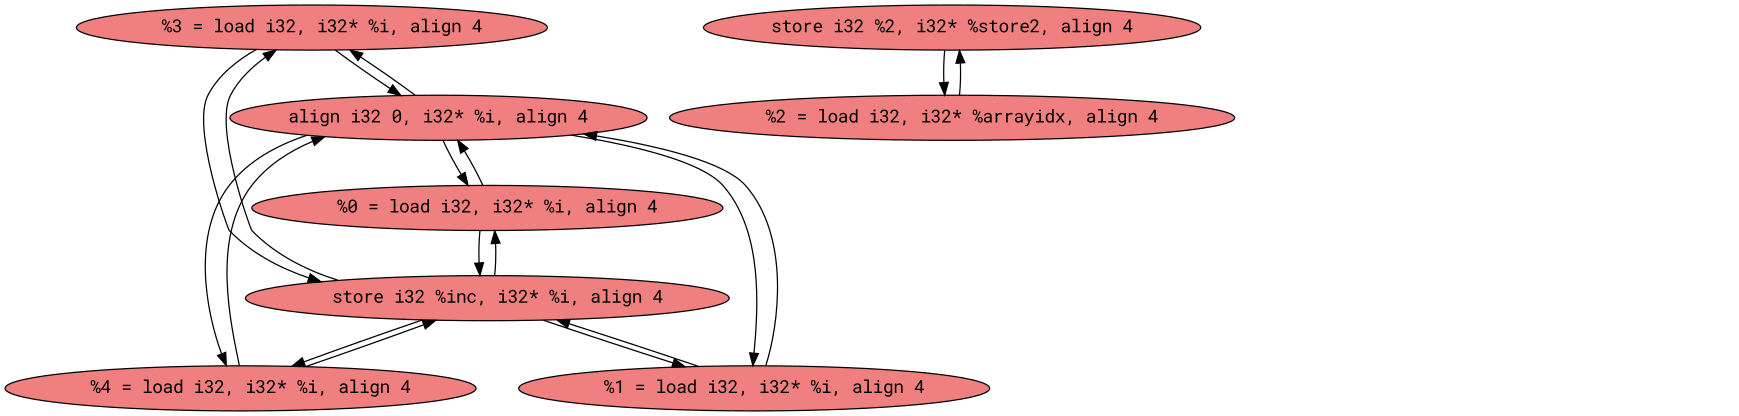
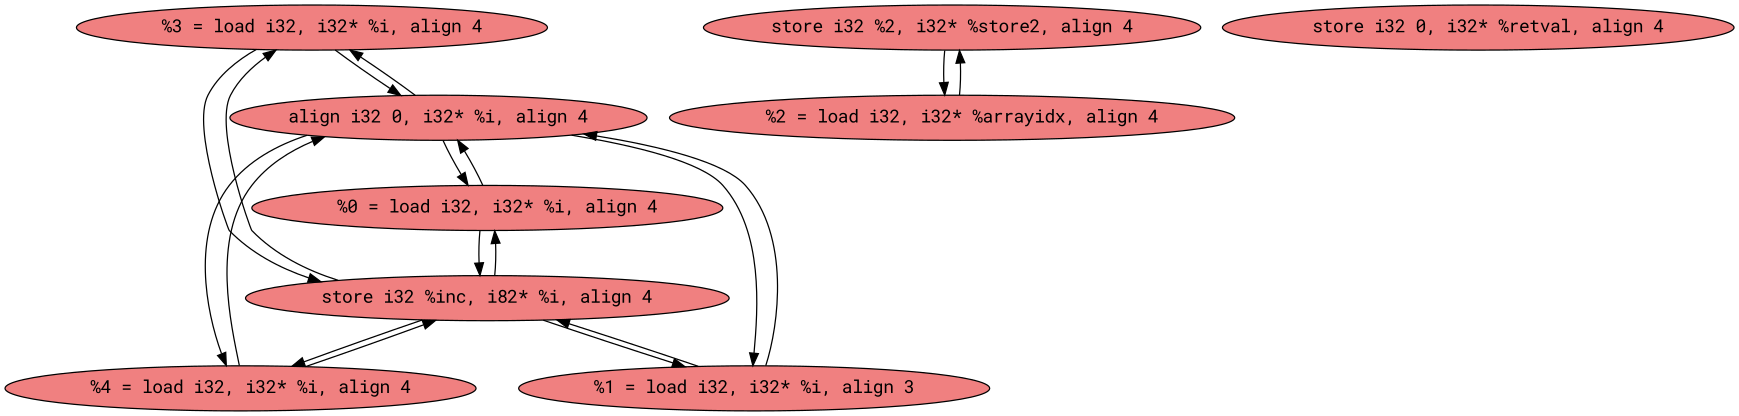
node "store i32 0, i32* %retval, align 4": added
node "store i32 %inc, i32* %i, align 4": label "store i32 %inc, i32* %i, align 4" -> "store i32 %inc, i82* %i, align 4"
node "%1 = load i32, i32* %i, align 4": label "%1 = load i32, i32* %i, align 4" -> "%1 = load i32, i32* %i, align 3"
